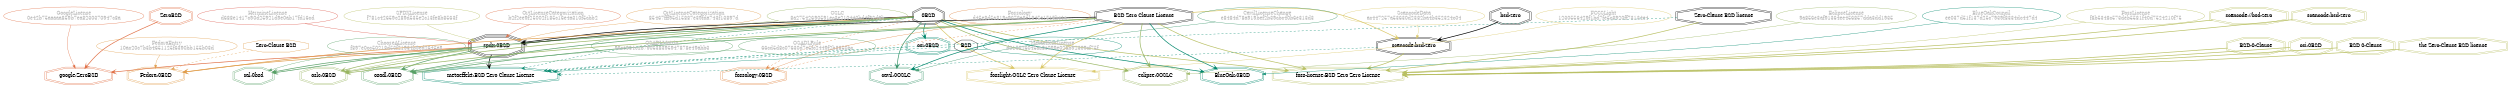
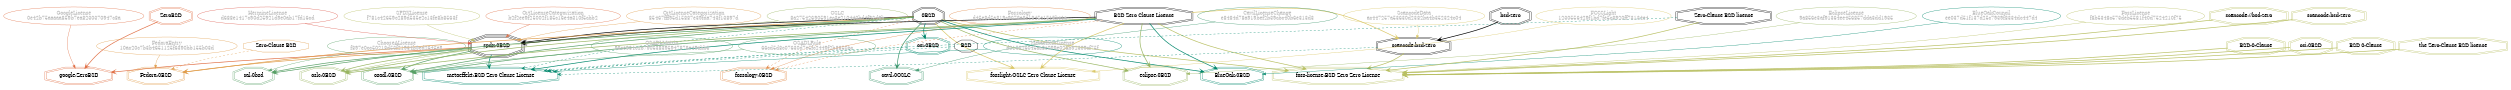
edge "BSD Zero Clause License" -> "cavil:0OSLC": now "BSD Zero Clause License" -> "metaeffekt:BSD Zero Clause License"
edge "spdx:0BSD" -> "metaeffekt:BSD Zero Clause License": color black -> #00876c
node "eclipse:0OSLC": label "eclipse:0OSLC" -> "eclipse:0BSD"
